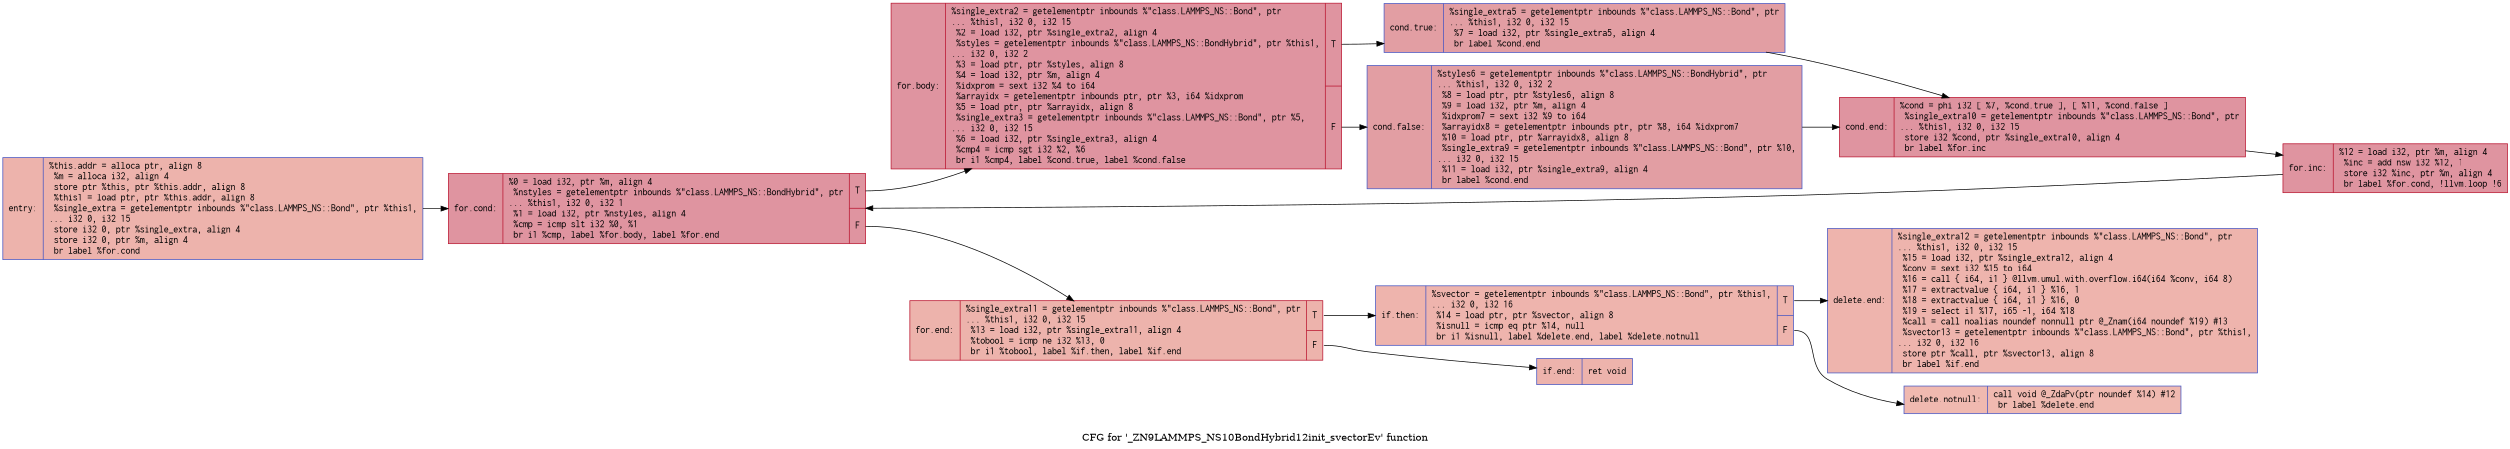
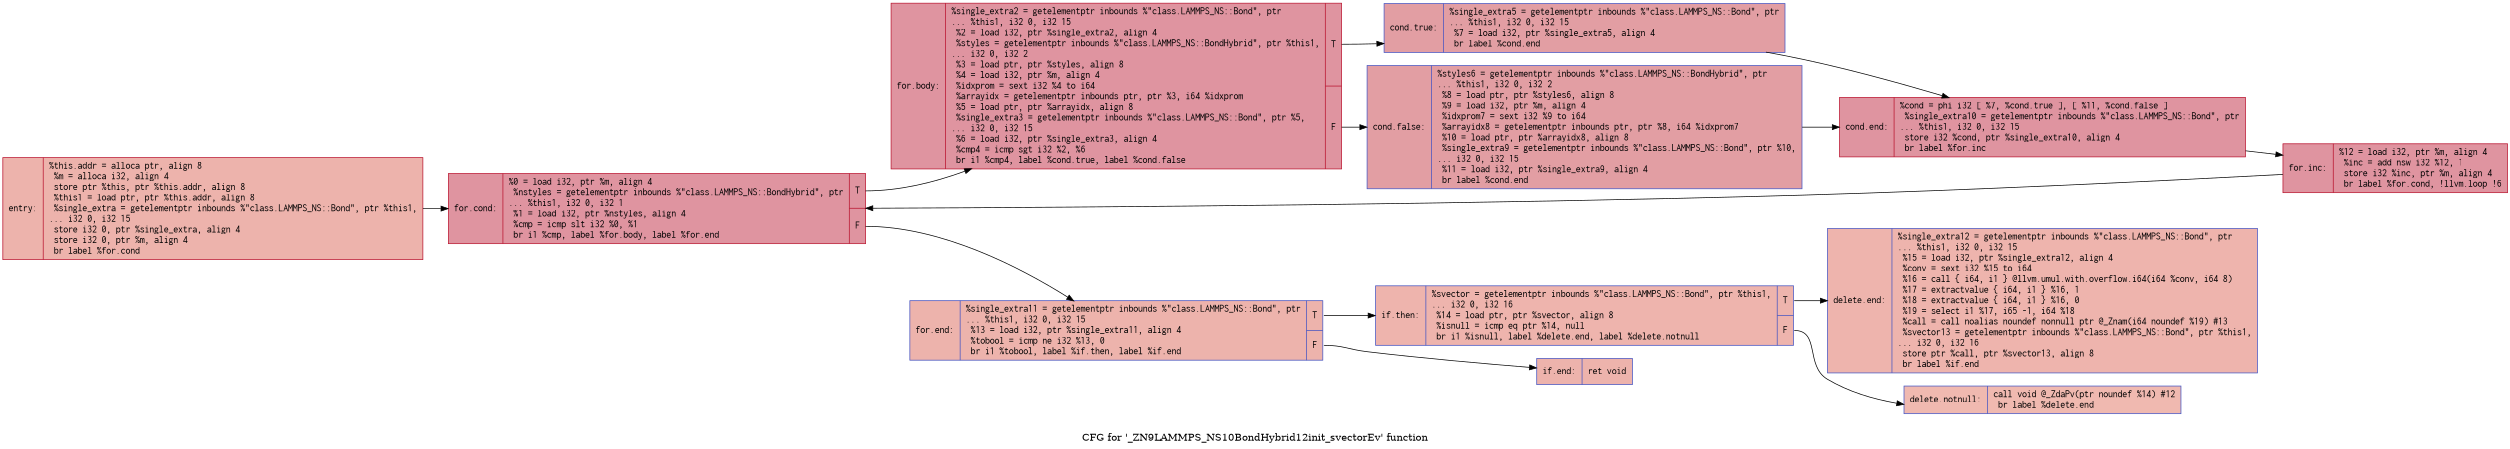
node "entry:": color #3d50c3ff -> #b70d28ff
node "for.end:": color #b70d28ff -> #3d50c3ff
